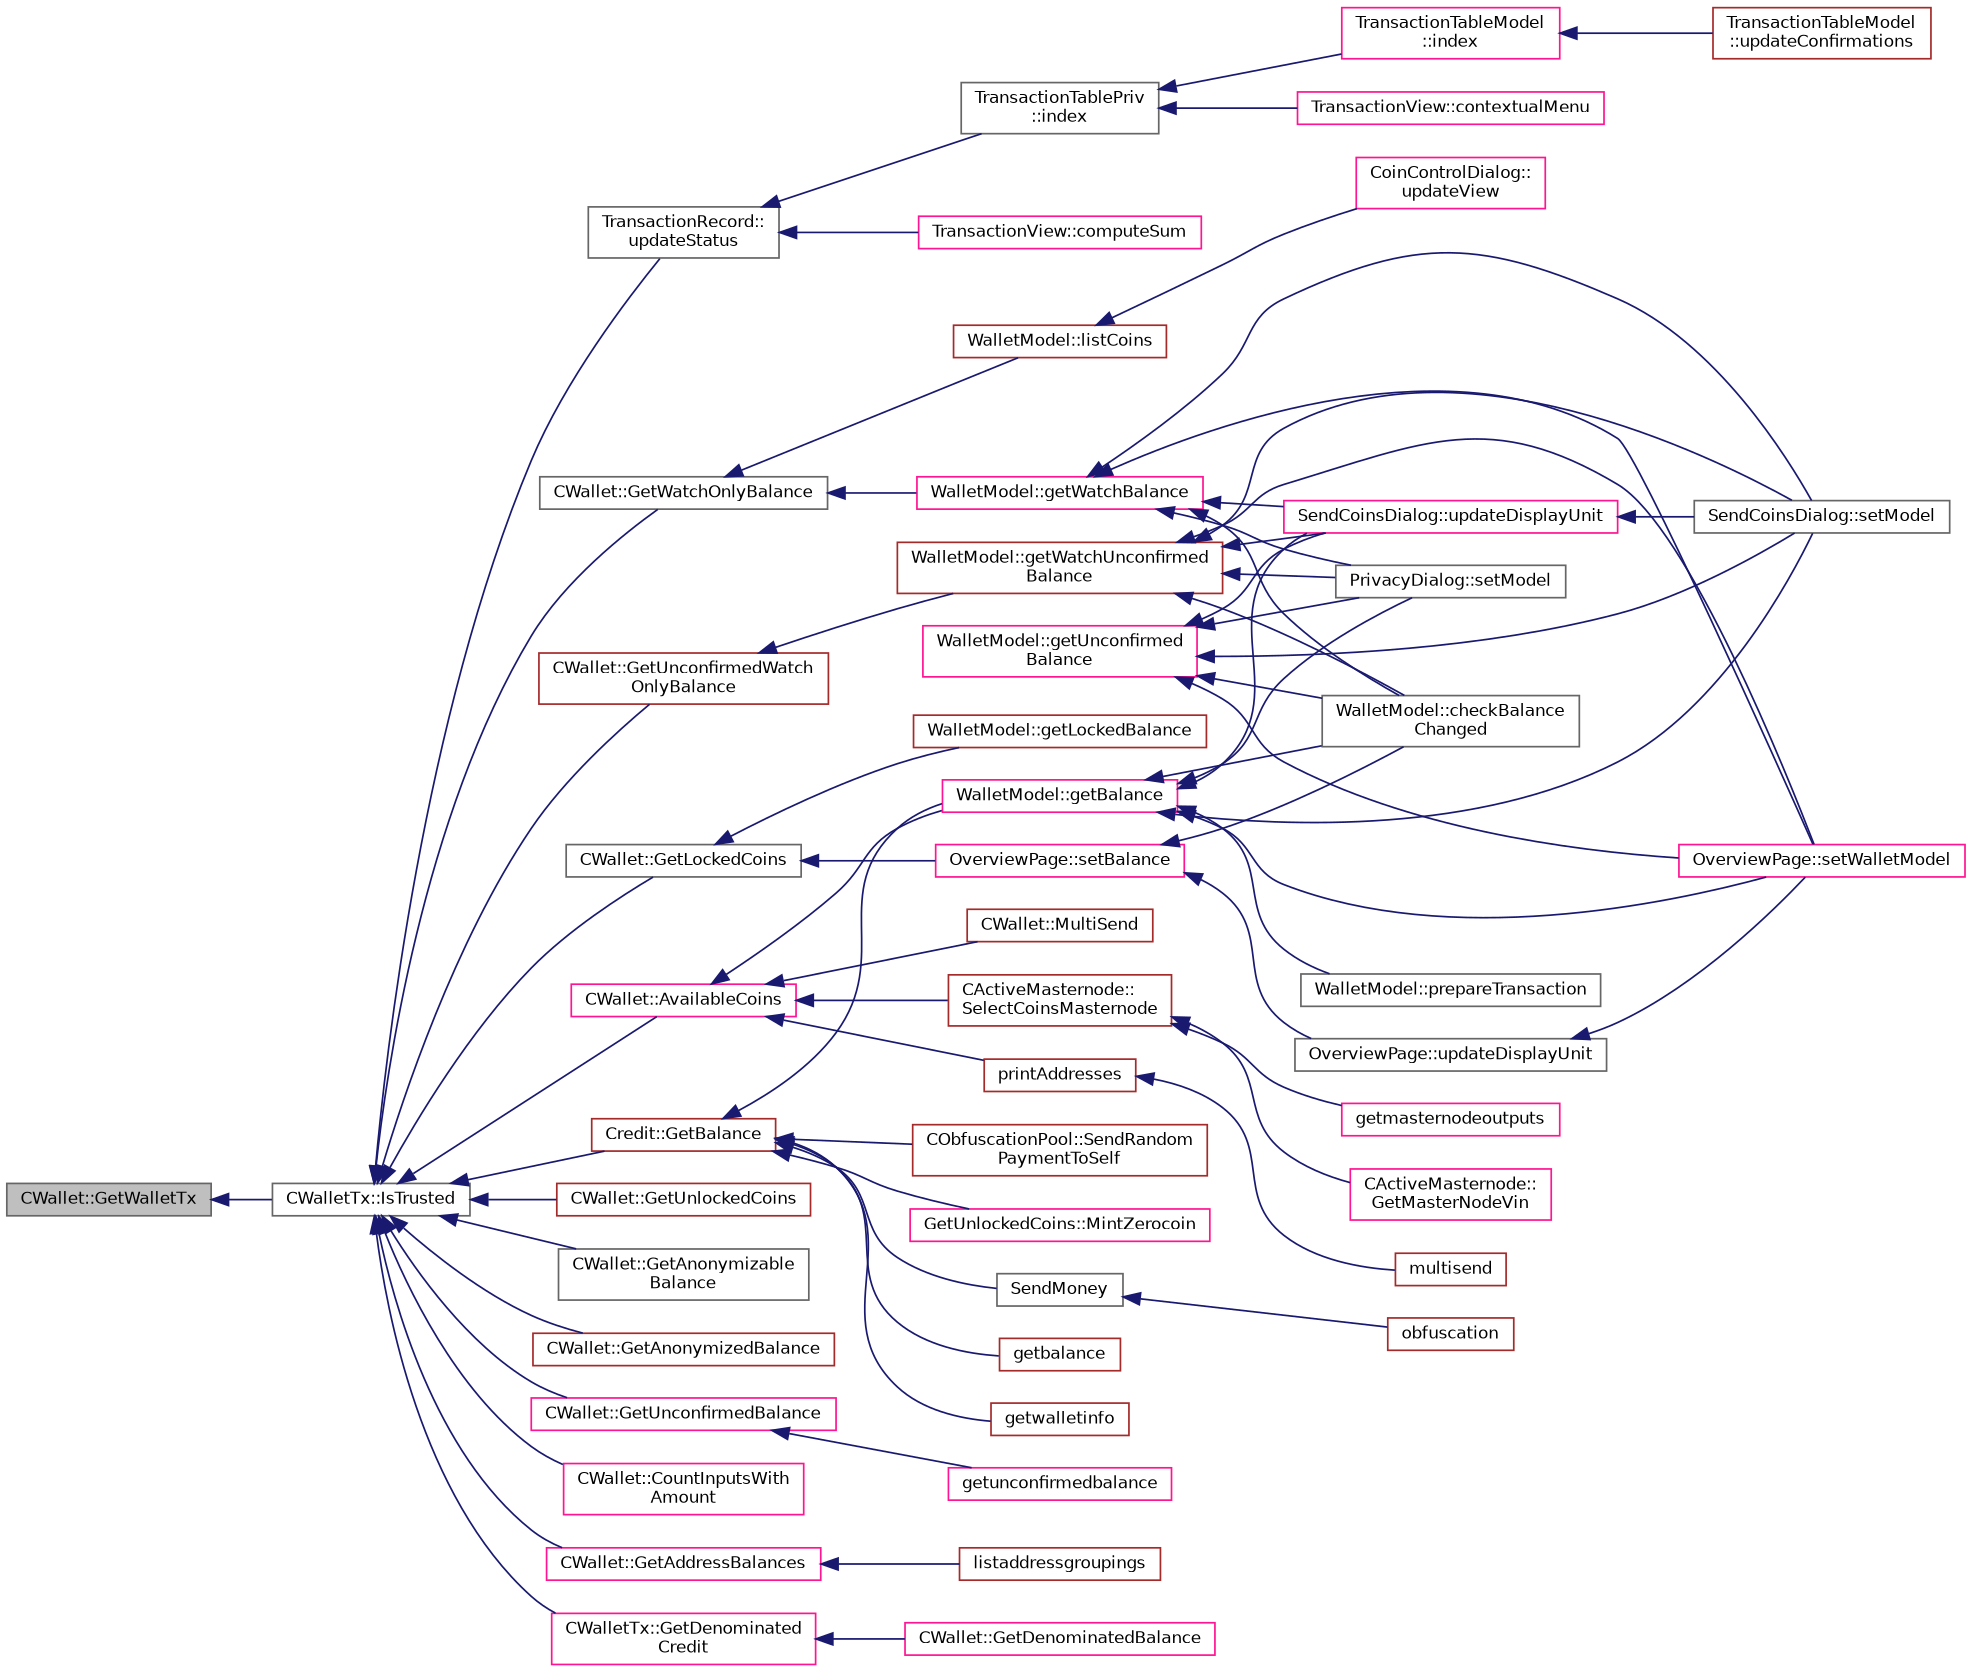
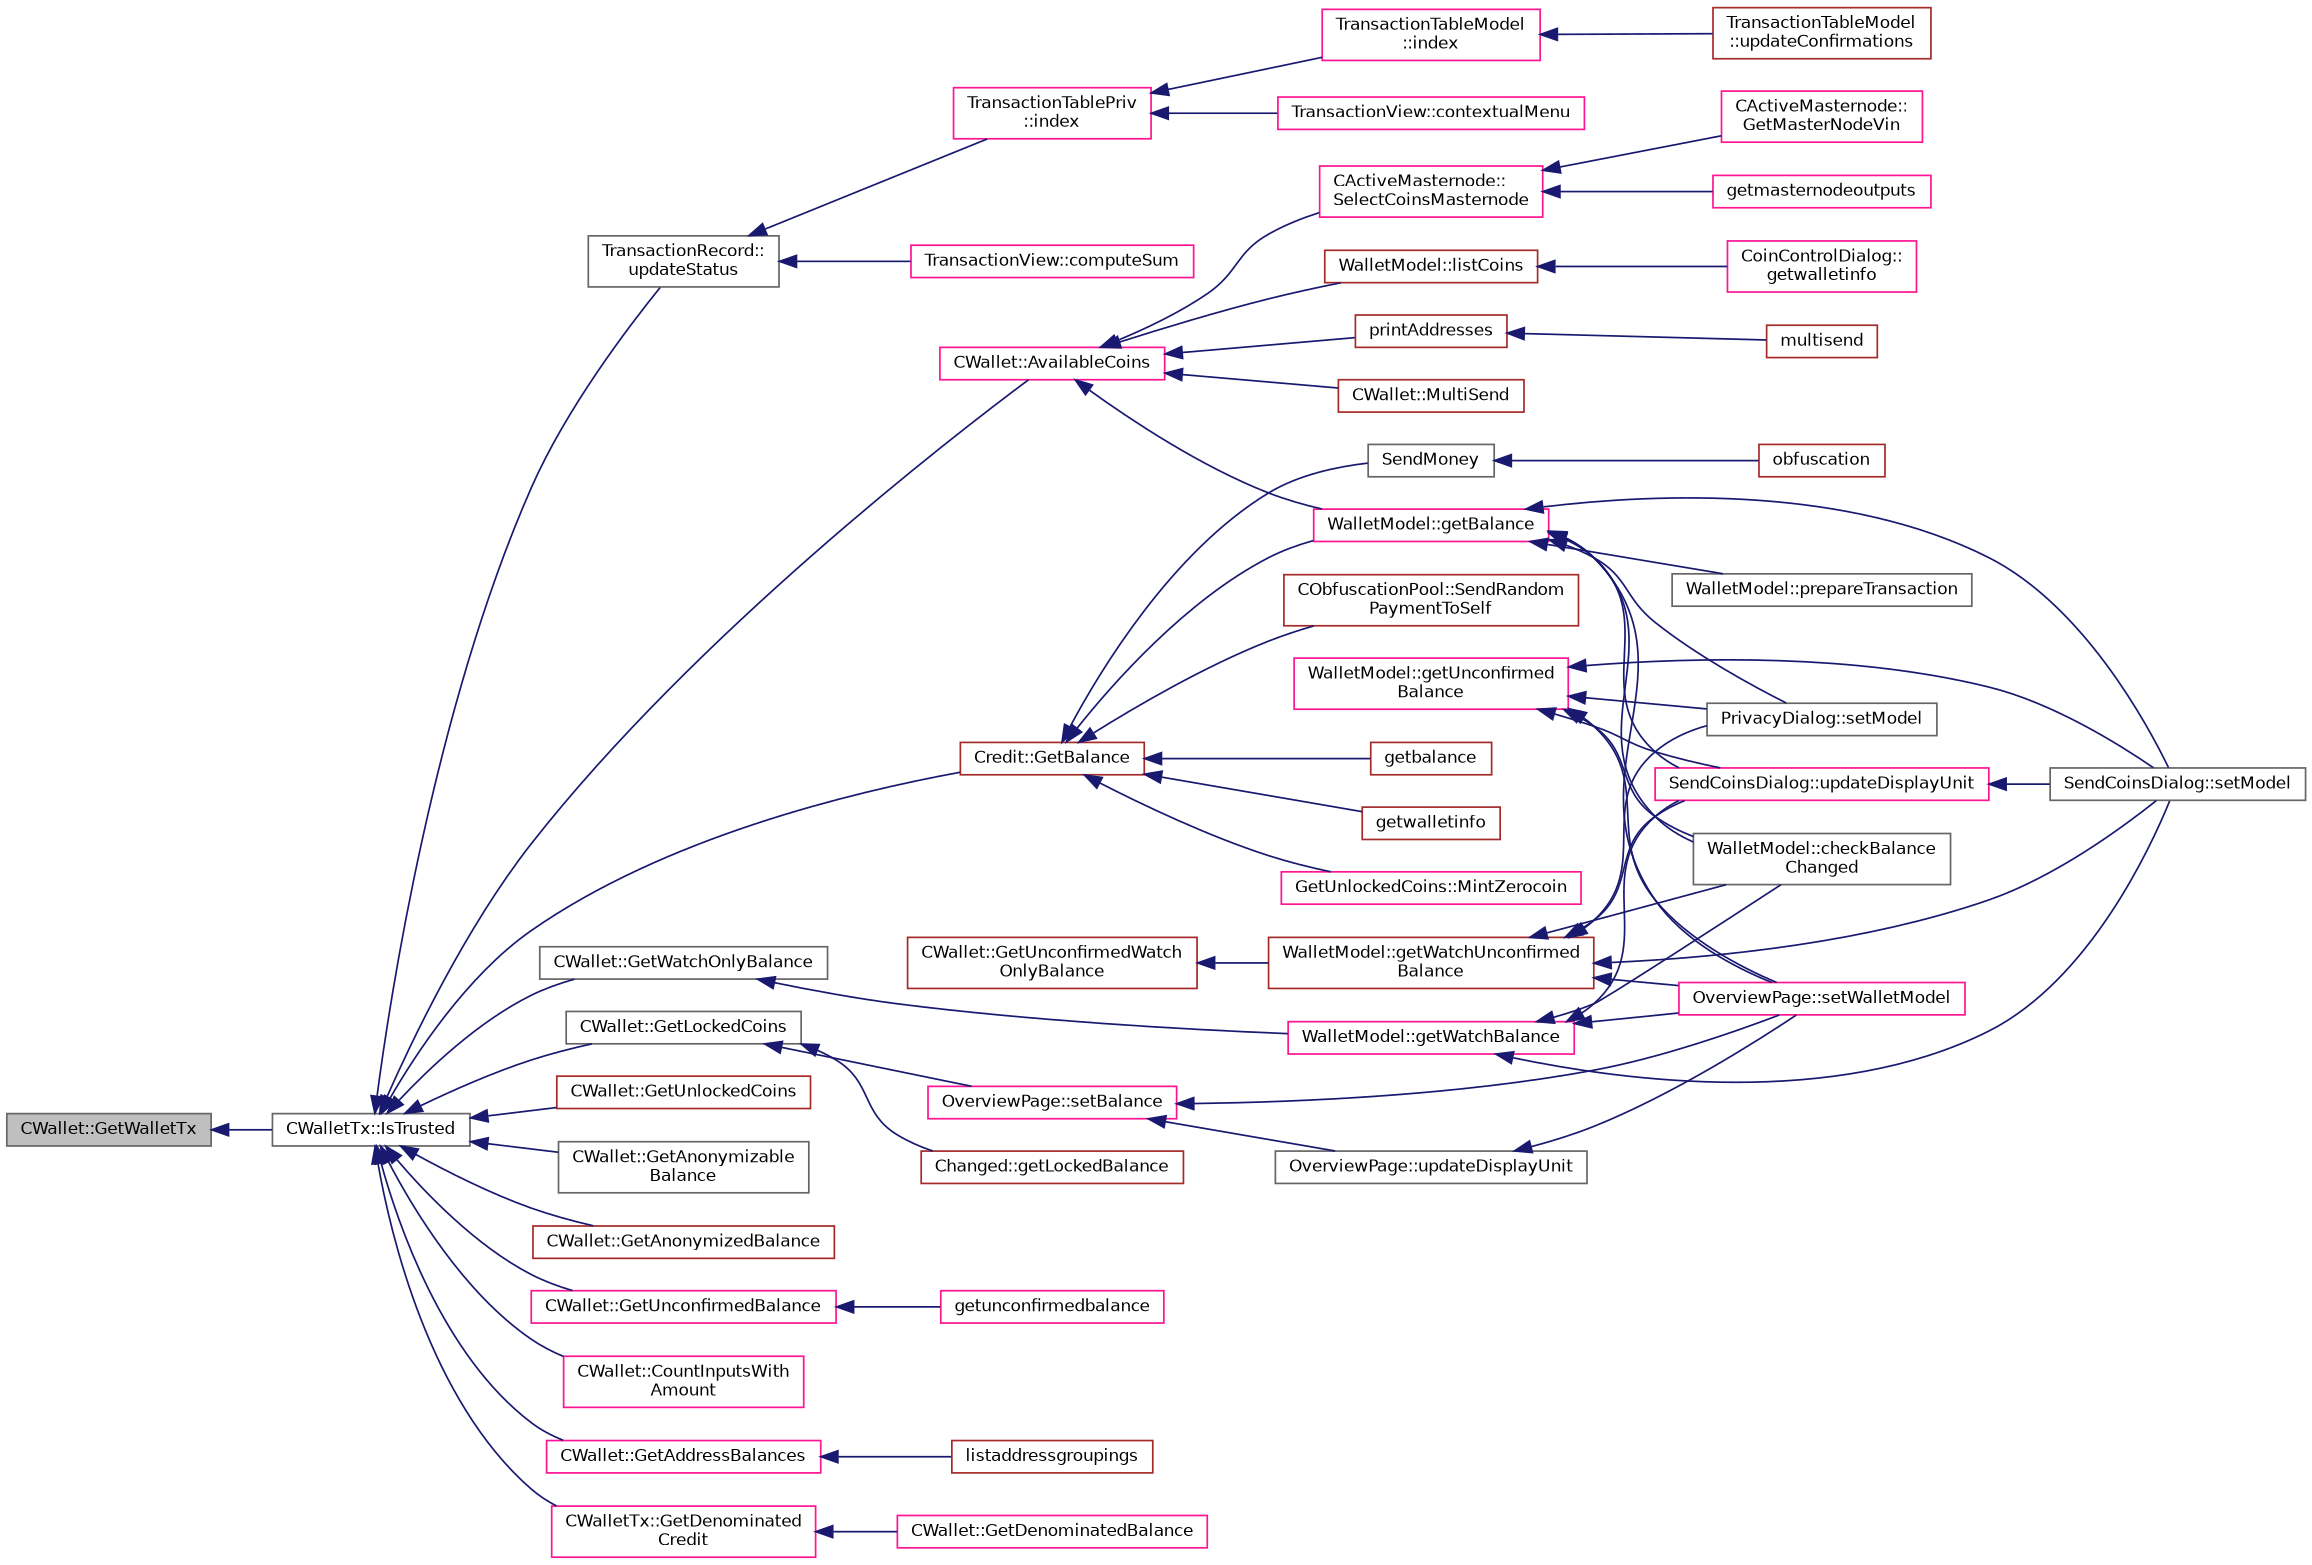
node "TransactionTablePriv ::index": color gray40 -> deeppink
node "CoinControlDialog:: updateView": label "CoinControlDialog:: updateView" -> "CoinControlDialog:: getwalletinfo"
edge "WalletModel::listCoins" -> "CWallet::GetWatchOnlyBalance": now "WalletModel::listCoins" -> "CWallet::AvailableCoins"
edge "PrivacyDialog::setModel" -> "WalletModel::getWatchBalance": removed
node "WalletModel::getLockedBalance": label "WalletModel::getLockedBalance" -> "Changed::getLockedBalance"
edge "WalletModel::checkBalance Changed" -> "OverviewPage::setBalance": now "OverviewPage::setWalletModel" -> "OverviewPage::setBalance"
edge "CWallet::GetUnconfirmedWatch OnlyBalance" -> "CWalletTx::IsTrusted": removed
node "CActiveMasternode:: SelectCoinsMasternode": color brown -> deeppink
